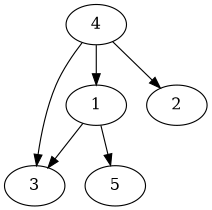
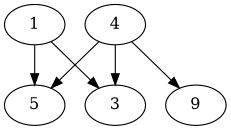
edge "4" -> "1": now "4" -> "5"
node "2": label "2" -> "9"
